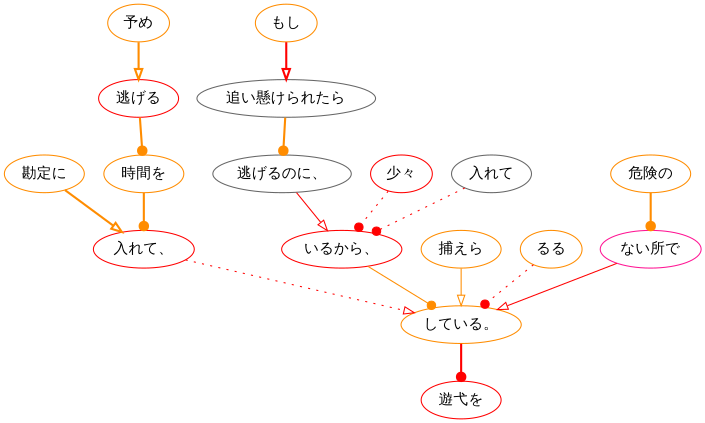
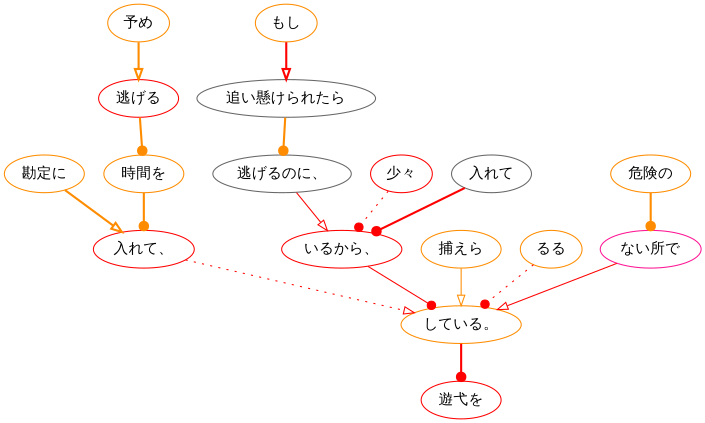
edge "入れて" -> "いるから、": style dotted -> bold
edge "いるから、" -> "している。": color darkorange -> red
